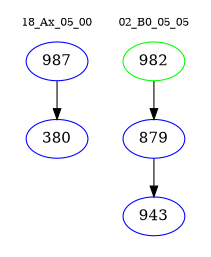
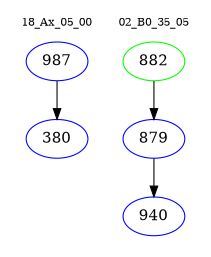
cluster "02_B0_05_05": label "02_B0_05_05" -> "02_B0_35_05"
node "982": label "982" -> "882"
node "943": label "943" -> "940"
